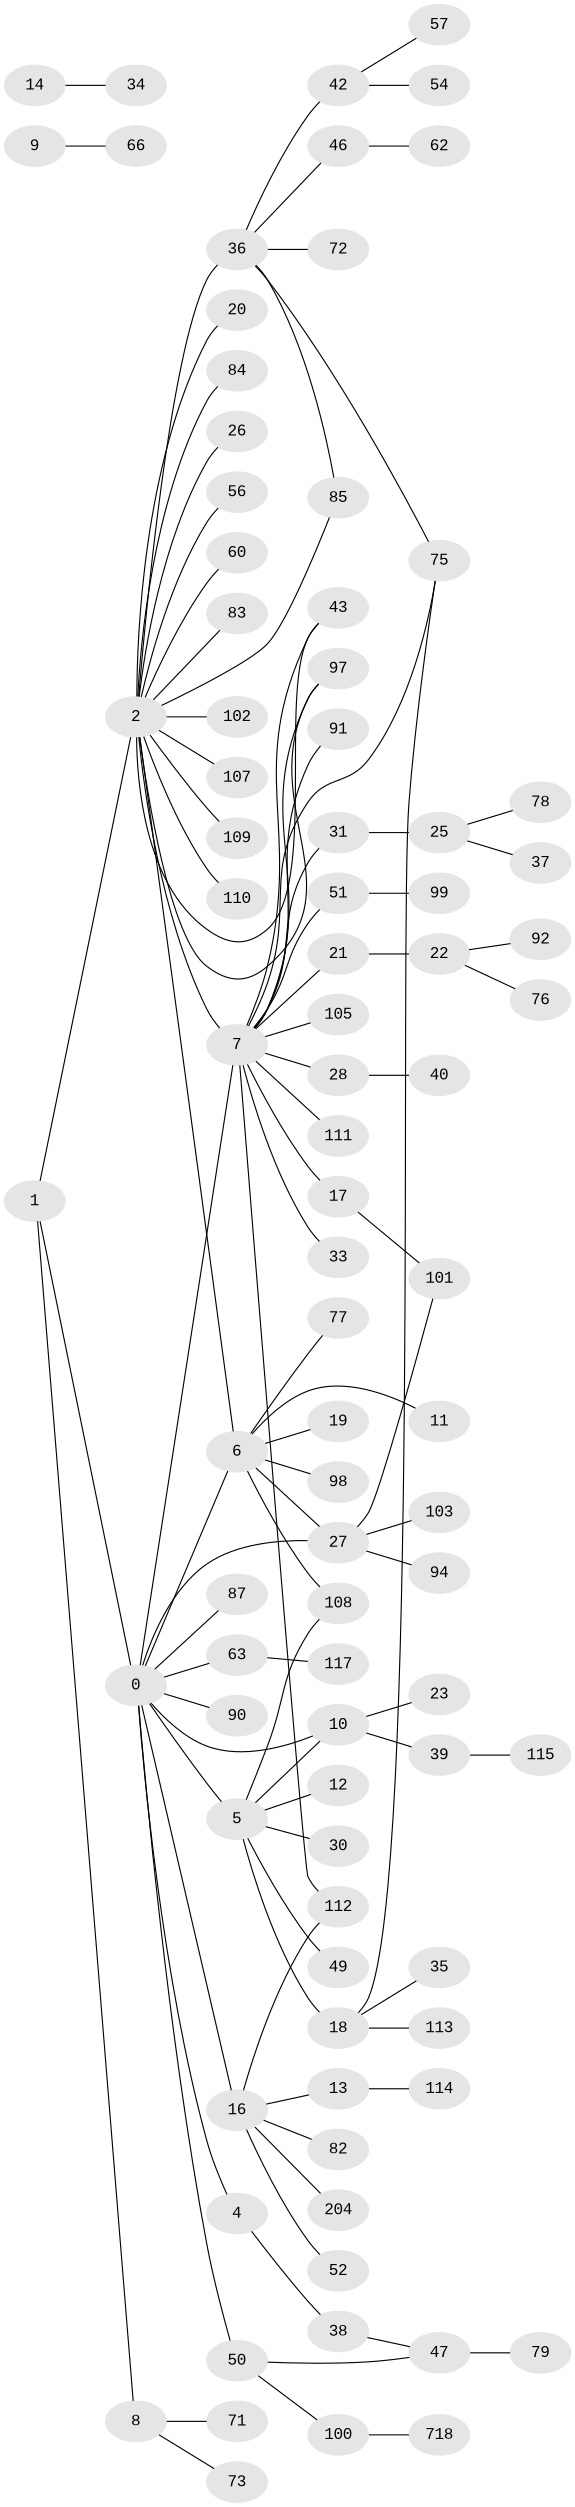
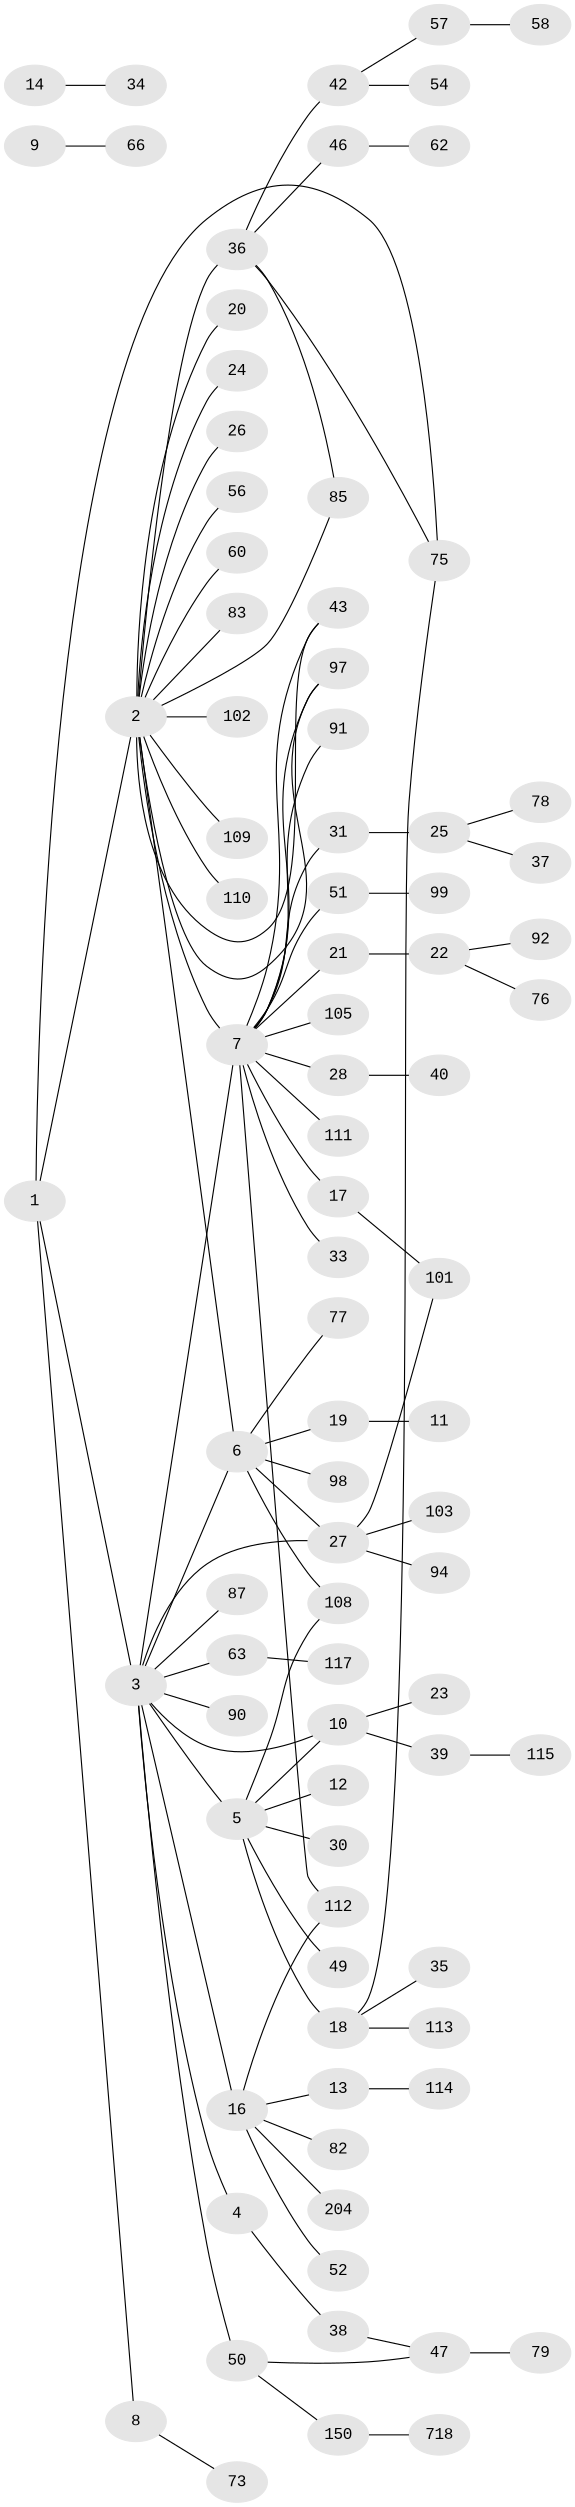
node "58": added
node "72": removed
node "84": label "84" -> "24"
node "107": removed
edge "75" -- "7": now "75" -- "1"
edge "11" -- "6": now "11" -- "19"
node "0": label "0" -> "3"
node "71": removed
node "100": label "100" -> "150"
